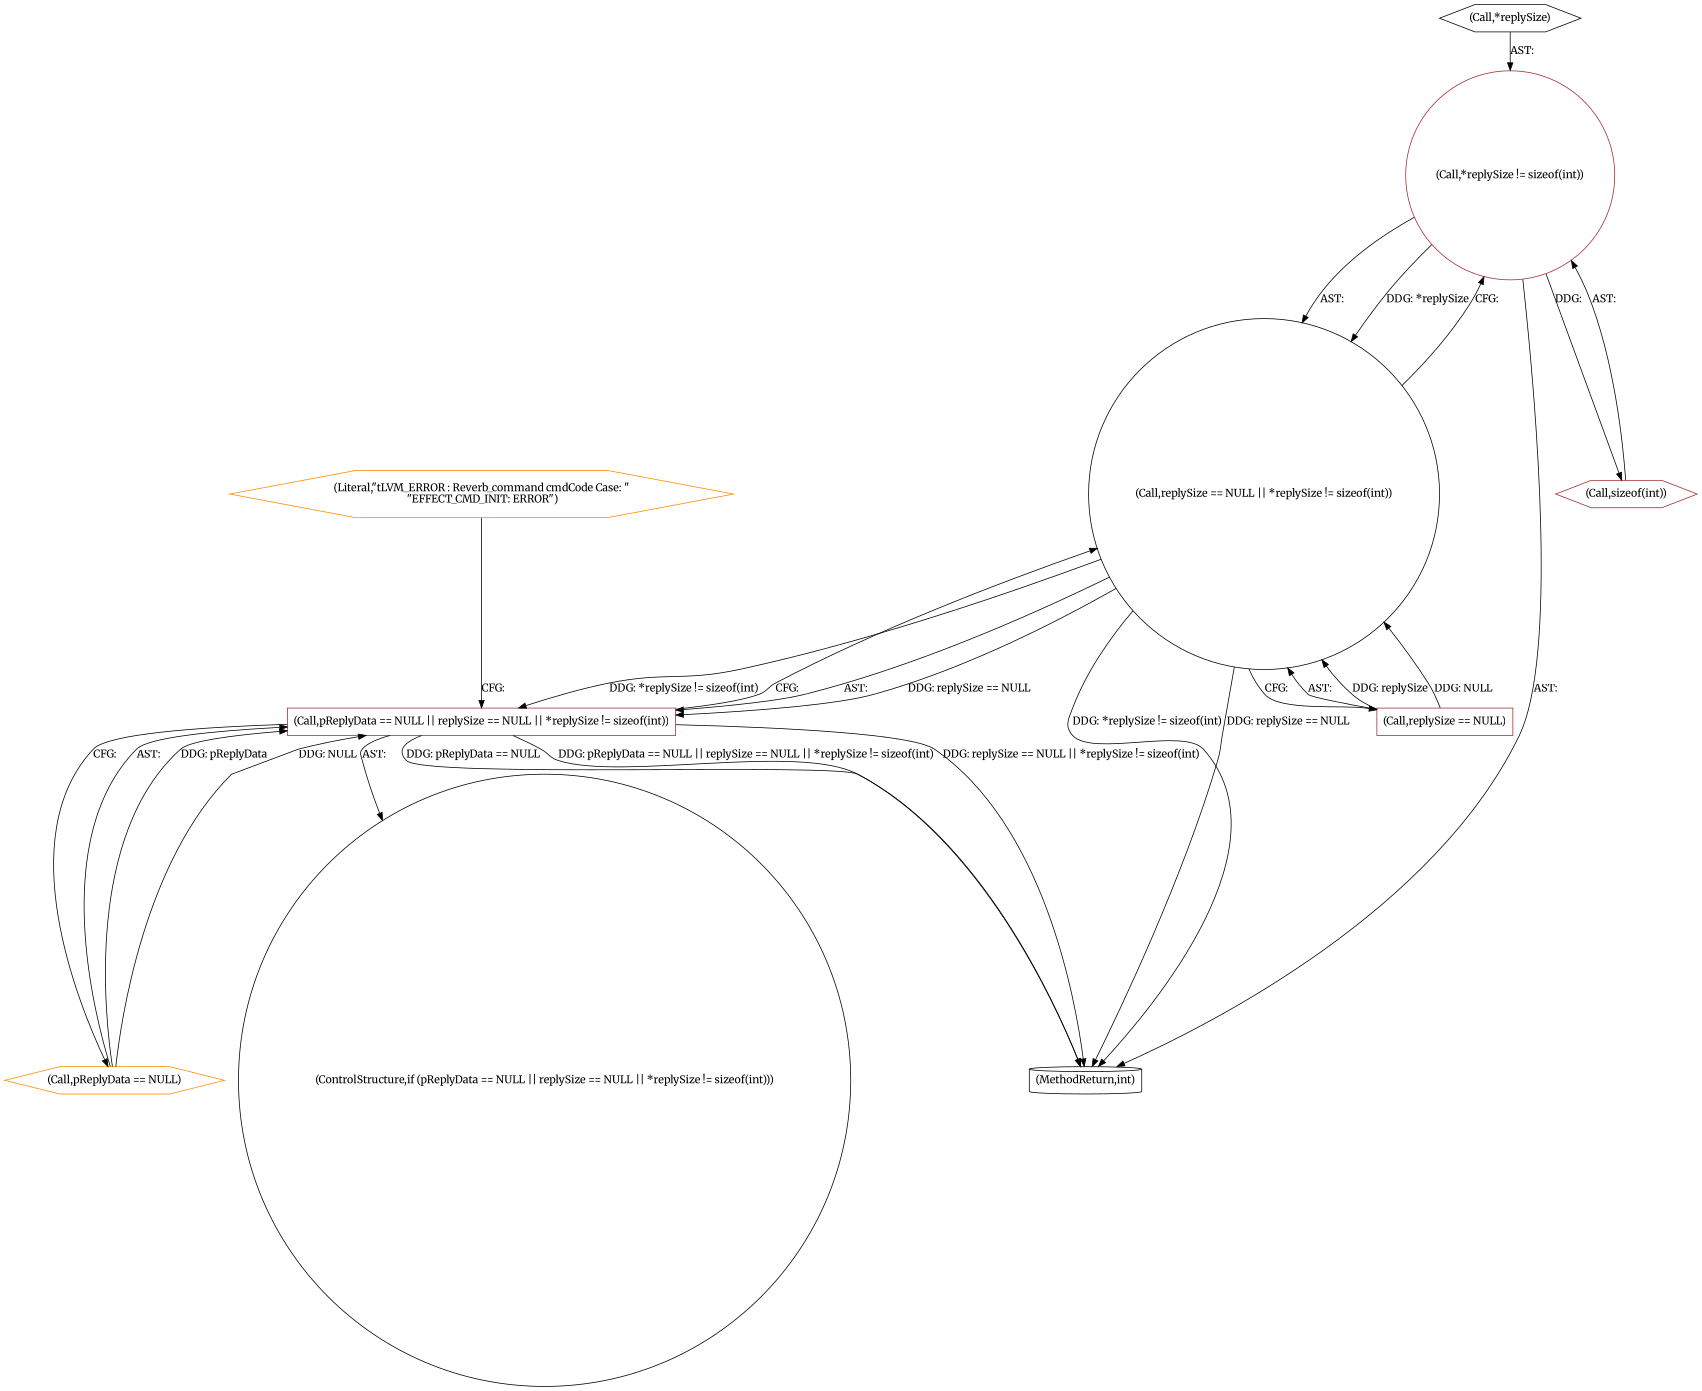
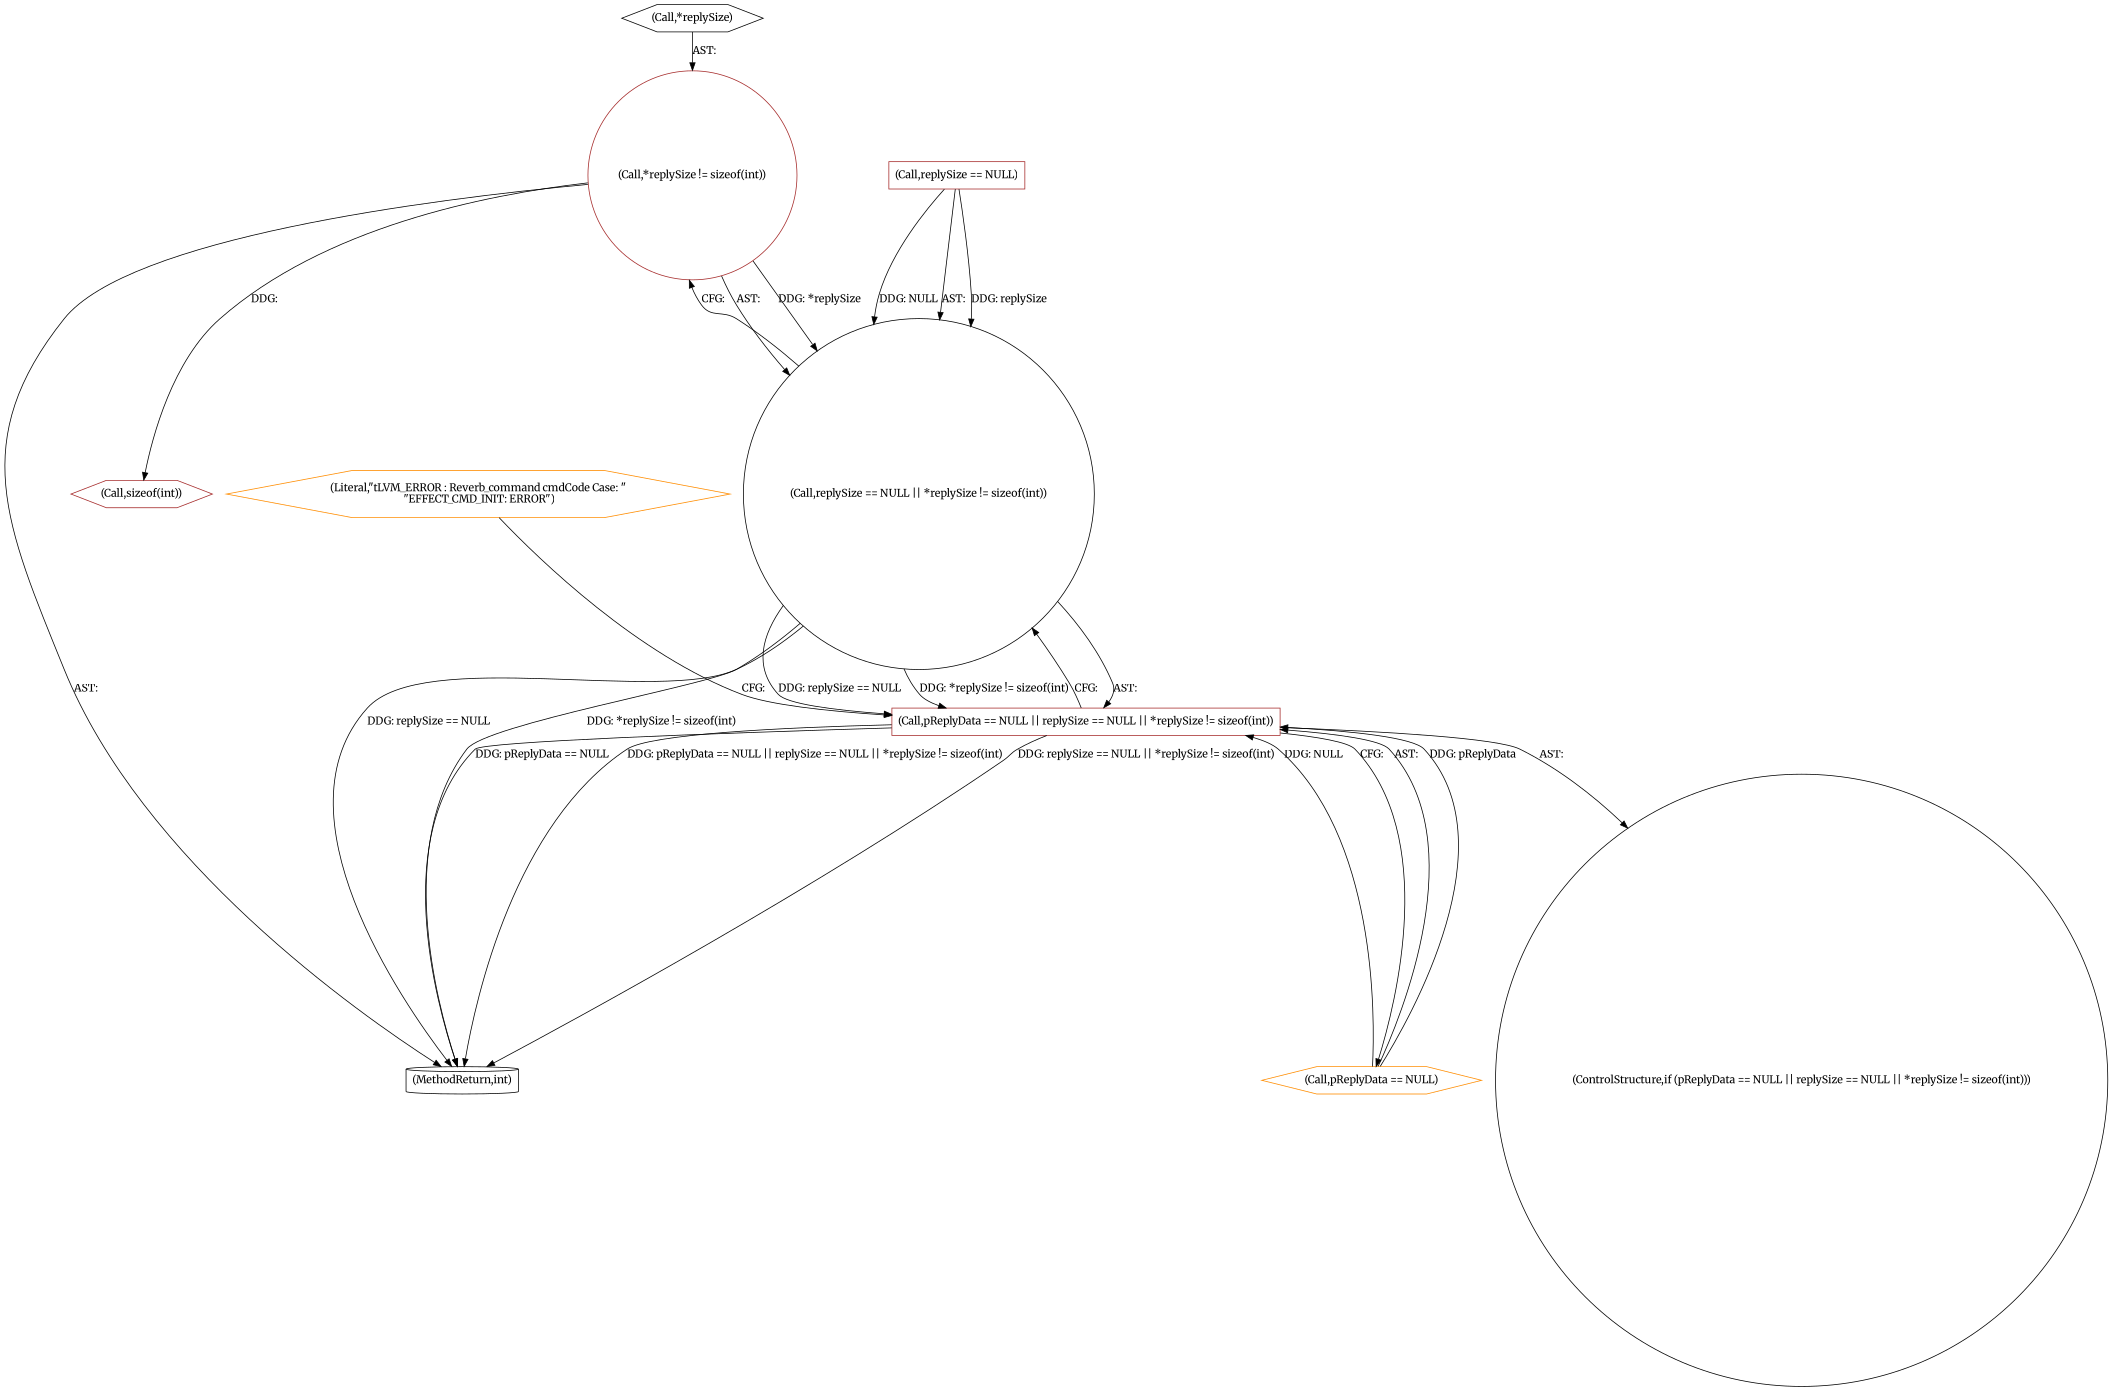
edge "(Call,sizeof(int))" -> "(Call,*replySize != sizeof(int))": removed, label "AST:"
edge "(Call,replySize == NULL || *replySize != sizeof(int))" -> "(Call,replySize == NULL)": removed, label "CFG:"
